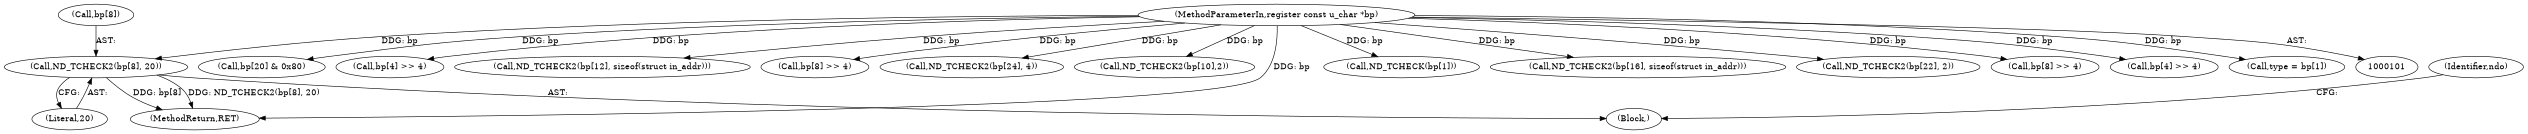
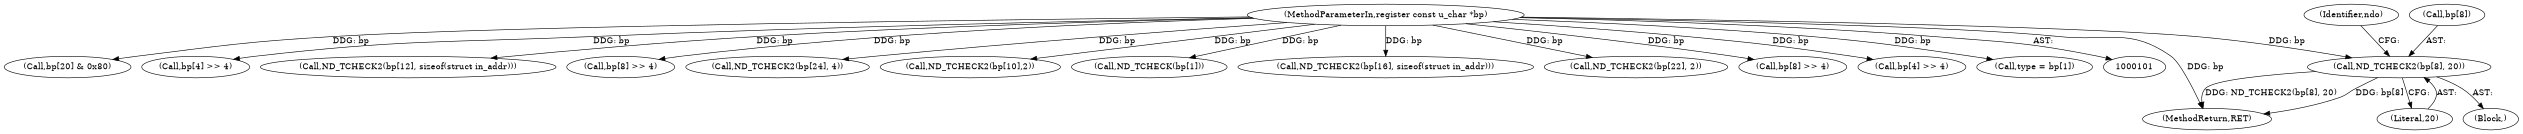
edge "(Identifier,ndo)" -> "(Block,)": now "(Identifier,ndo)" -> "(Call,ND_TCHECK2(bp[8], 20))"
